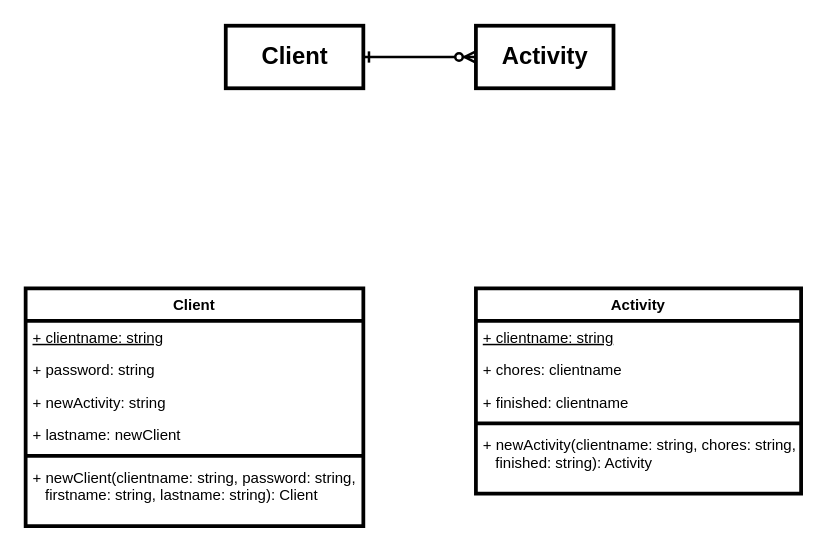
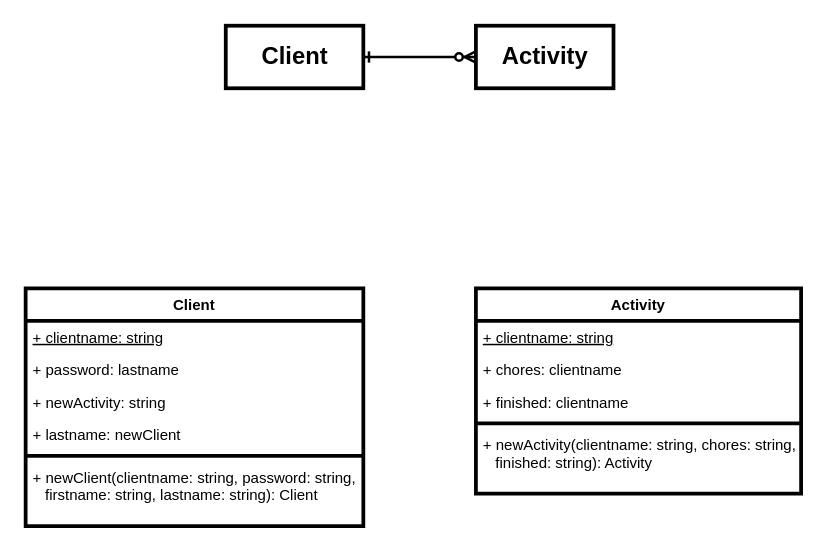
node "+ password: string": label "+ password: string" -> "+ password: lastname"
